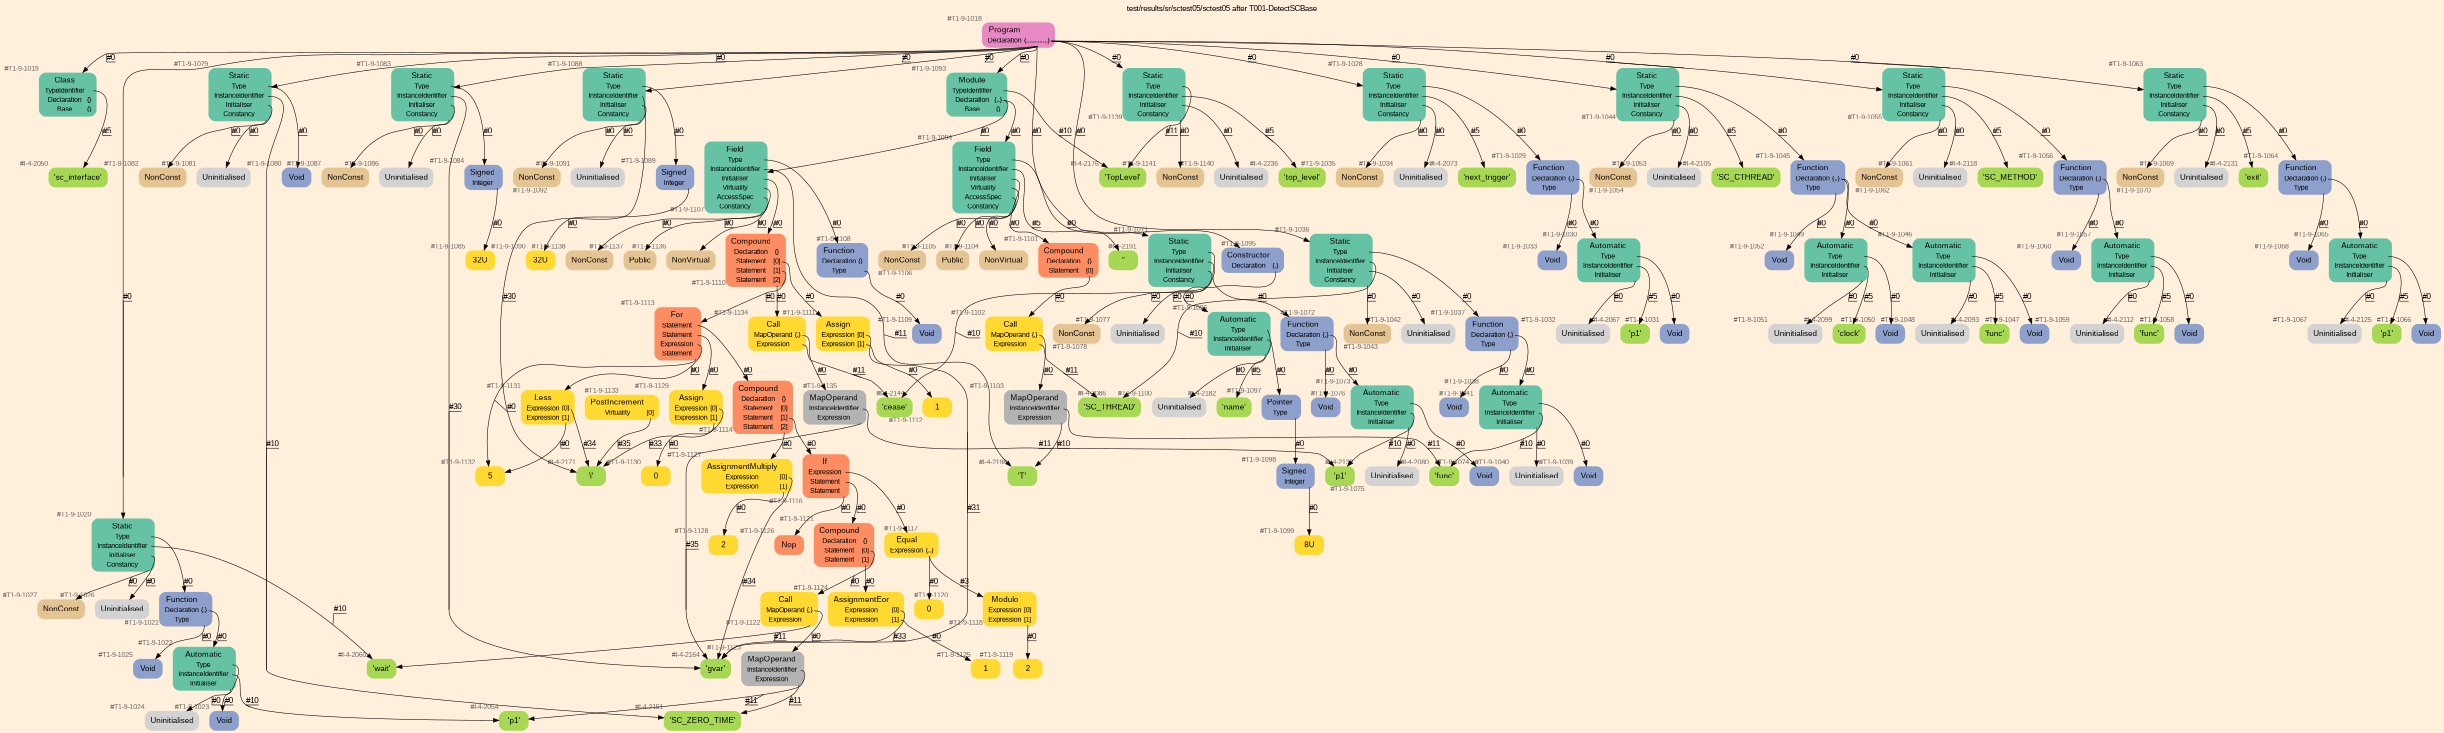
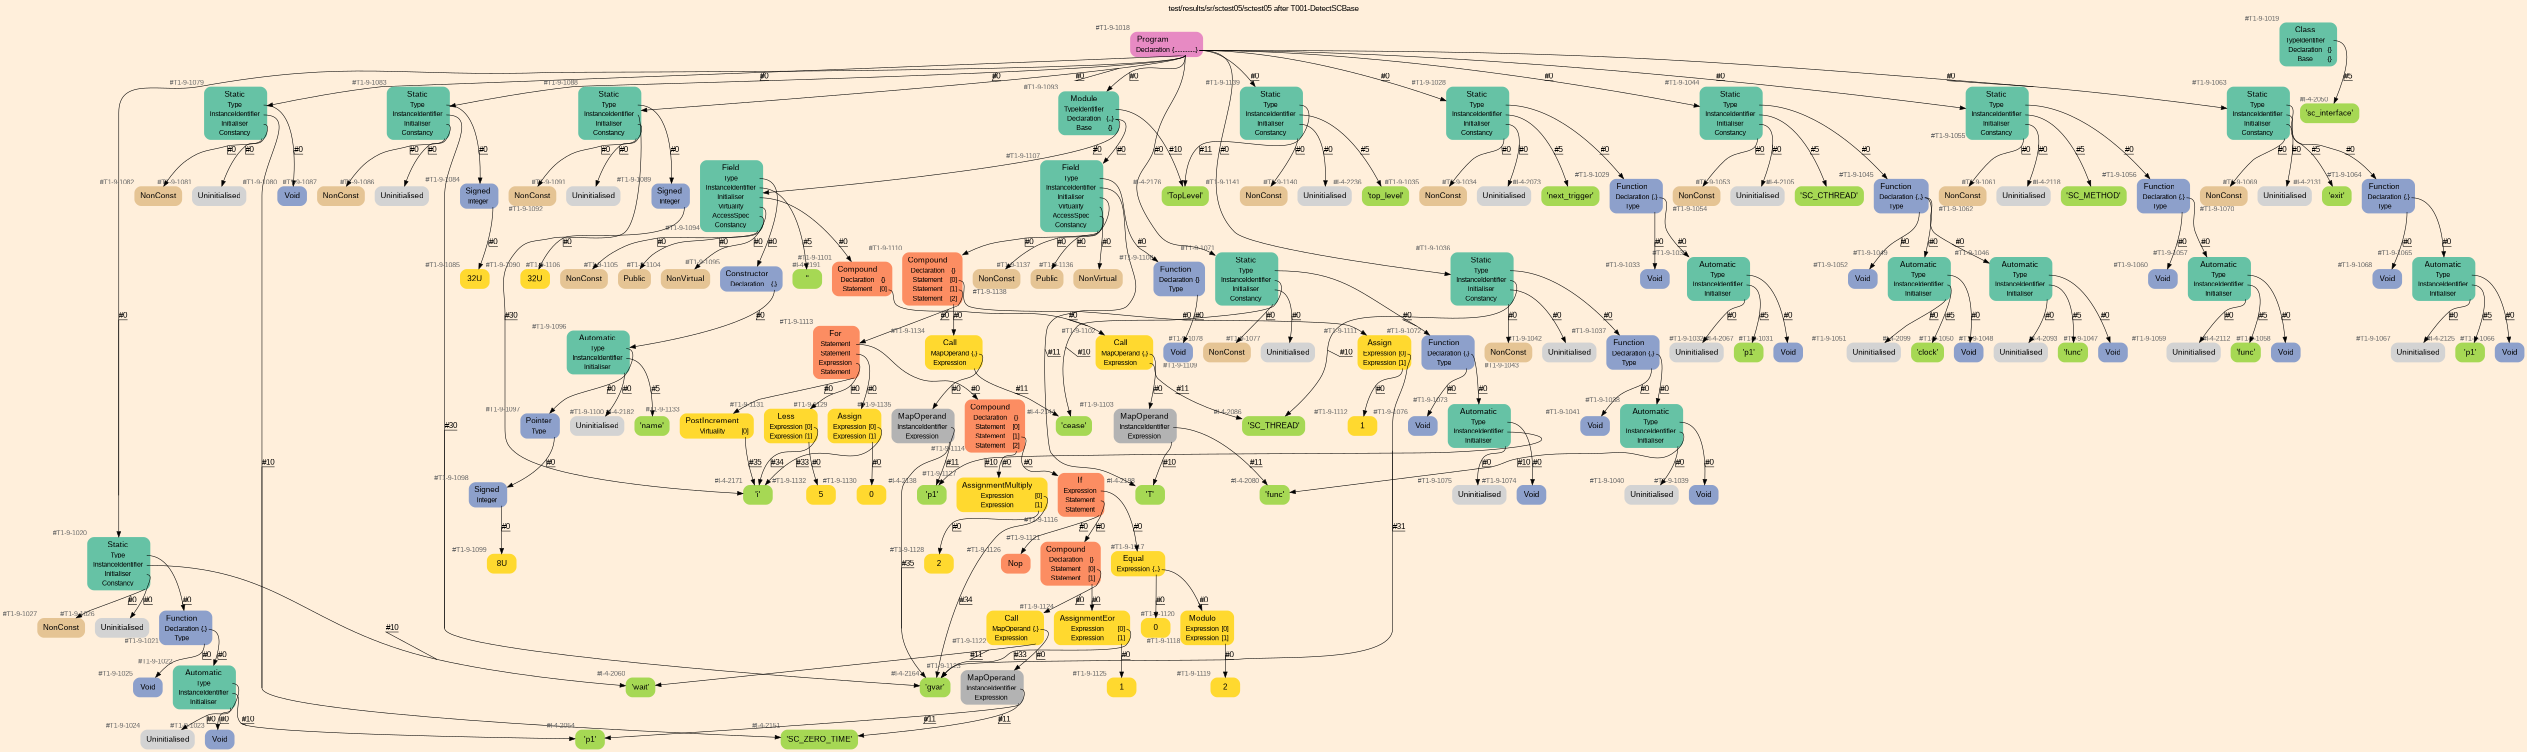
edge "Program" -> "Class": removed, label "#0"
edge "For" -> "5": now "For" -> "PostIncrement"
edge "Equal" -> "Modulo": label "#3" -> "#0"
